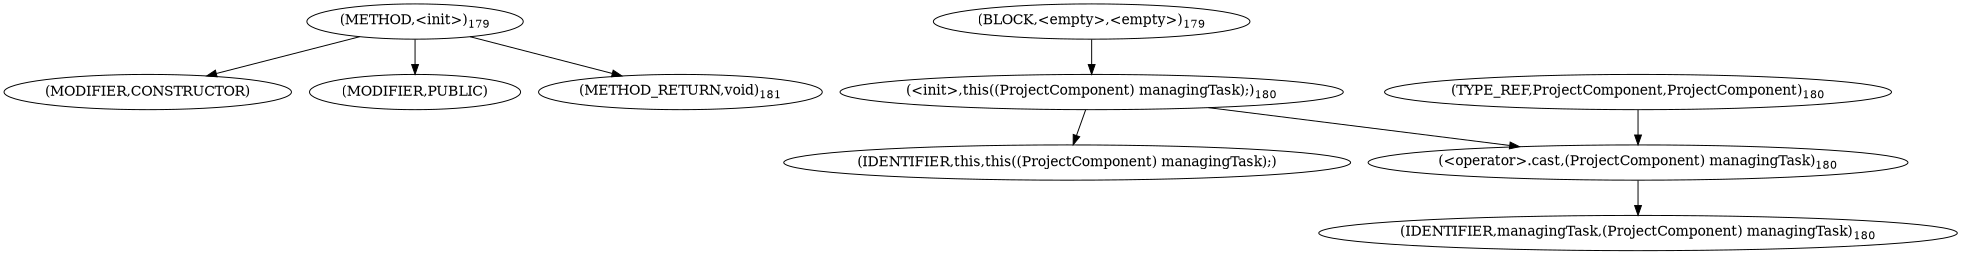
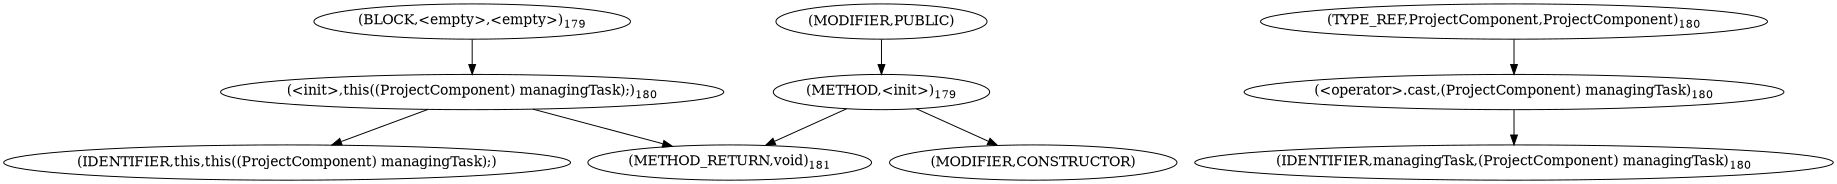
edge "(METHOD,<init>)" -> "(MODIFIER,PUBLIC)": reversed
edge "(<init>,this((ProjectComponent) managingTask);)" -> "(<operator>.cast,(ProjectComponent) managingTask)": now "(<init>,this((ProjectComponent) managingTask);)" -> "(METHOD_RETURN,void)"
